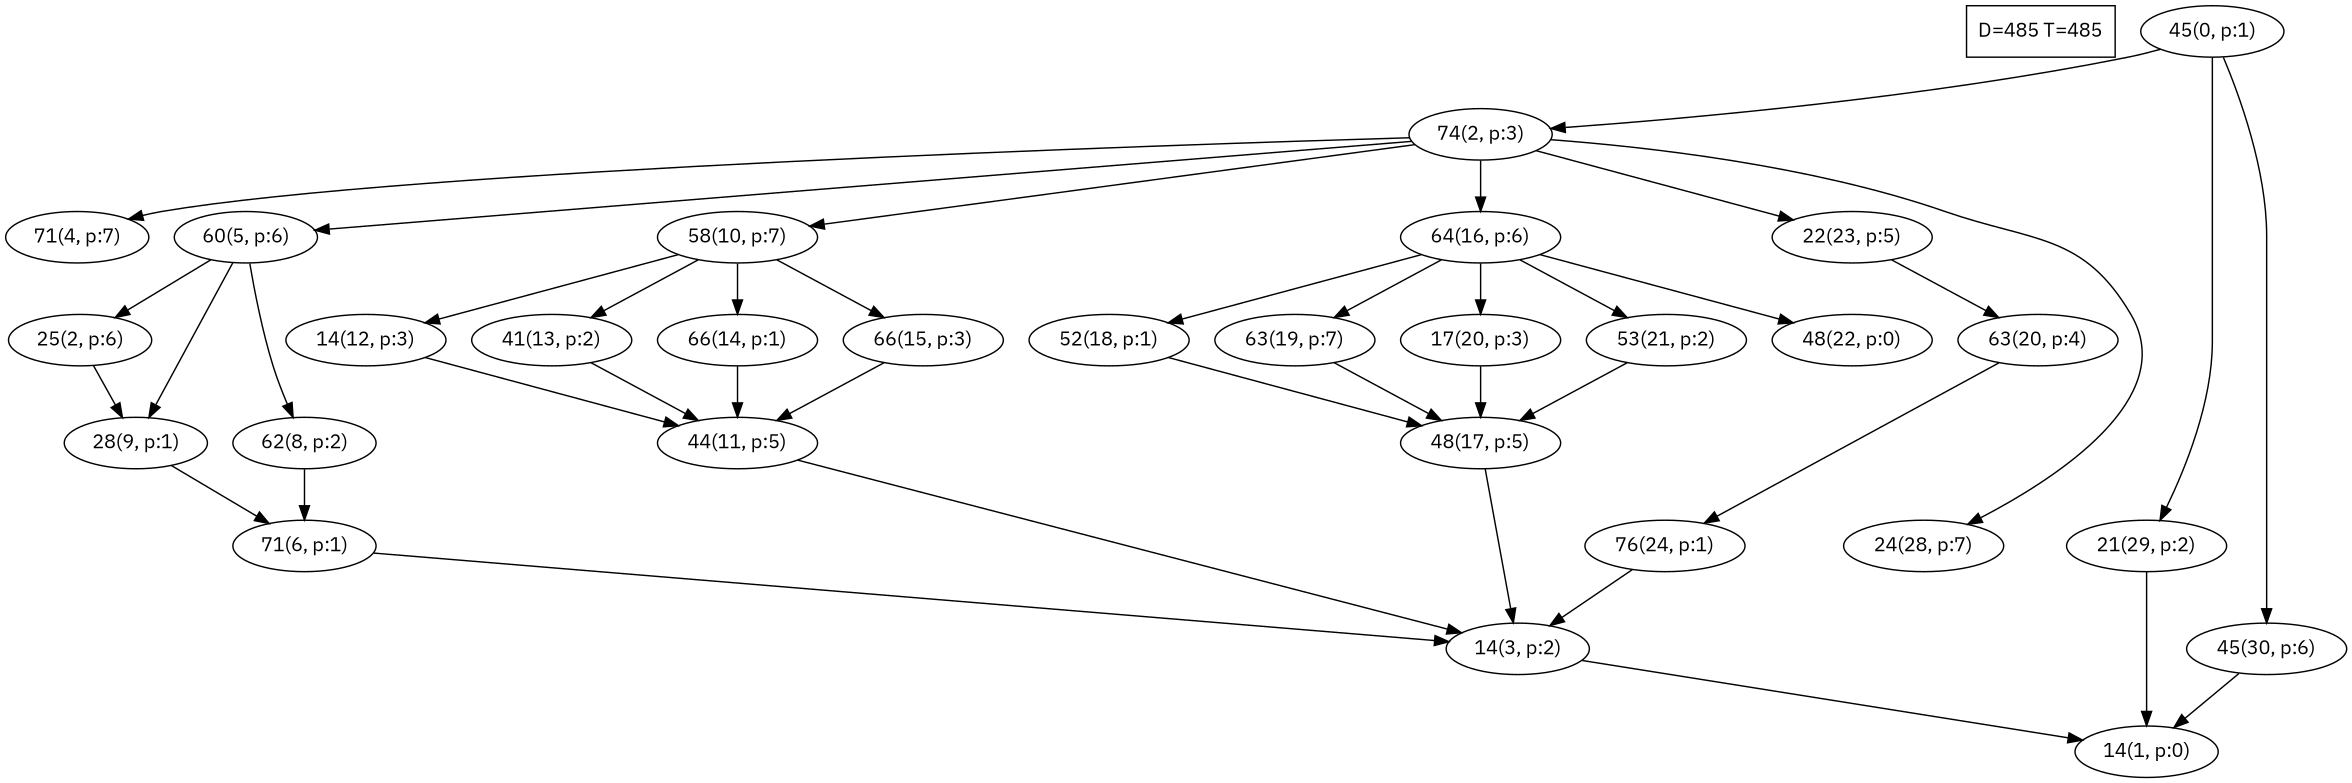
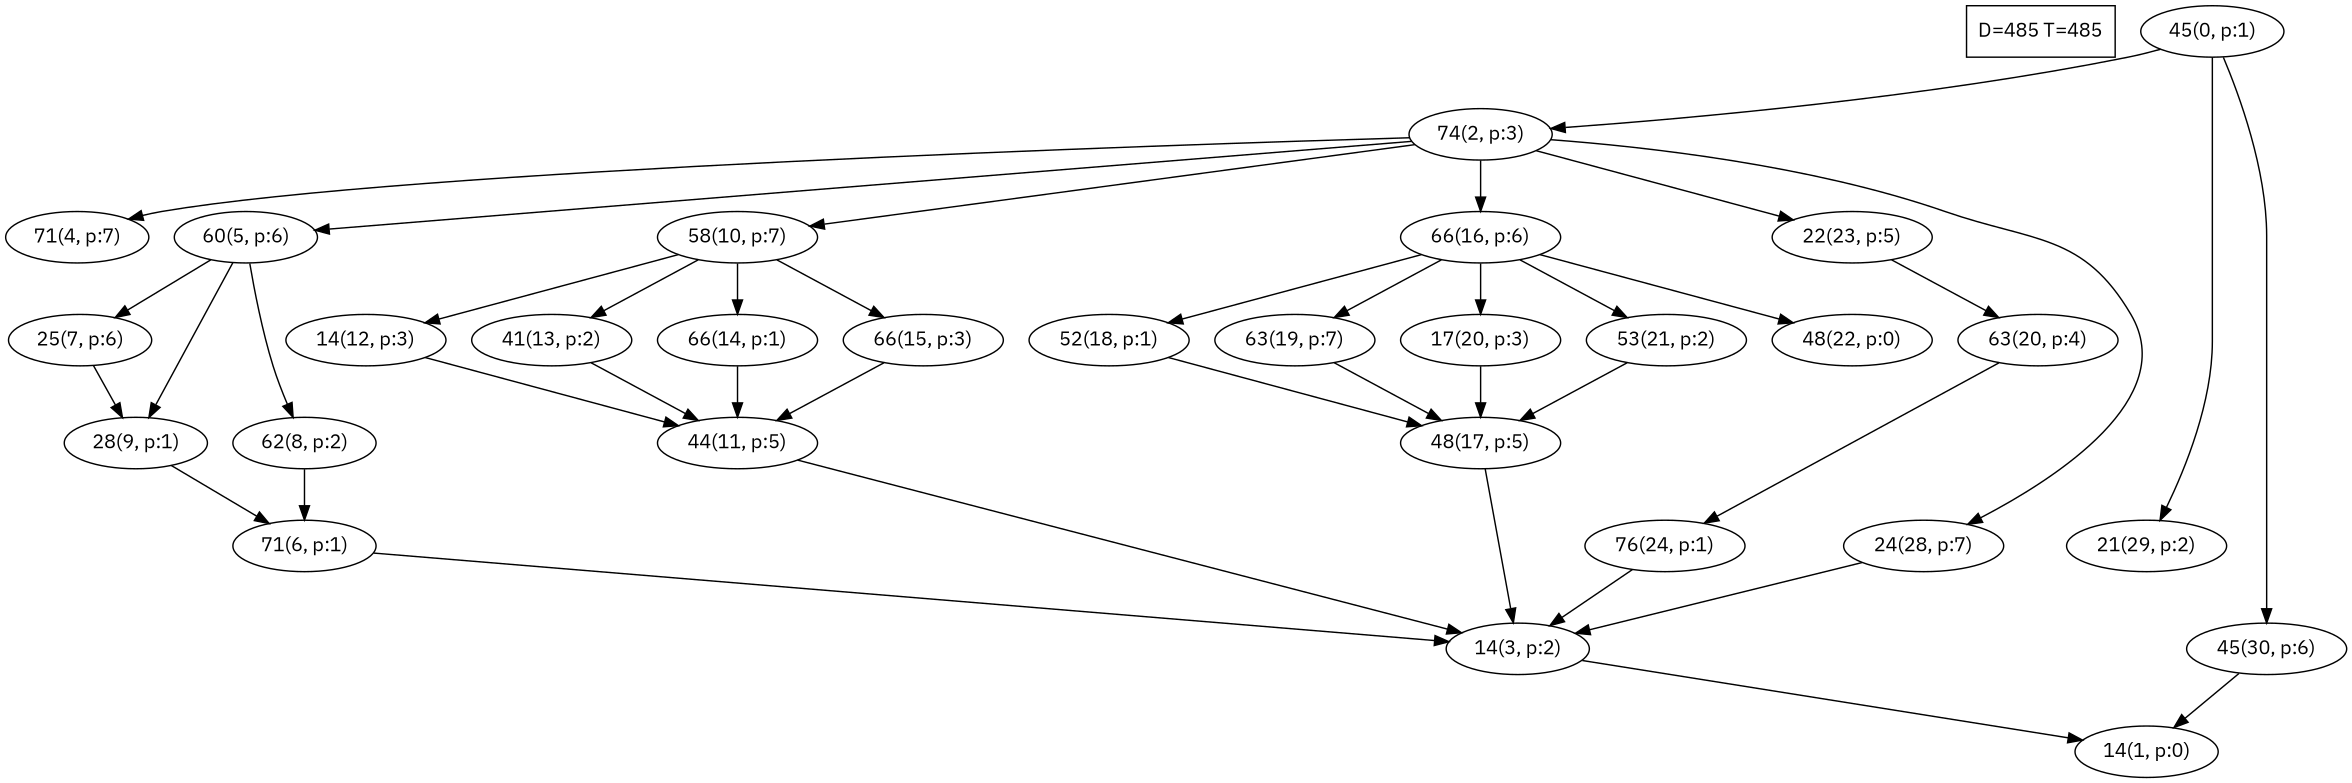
node "64(16, p:6)": label "64(16, p:6)" -> "66(16, p:6)"
node "25(2, p:6)": label "25(2, p:6)" -> "25(7, p:6)"
edge "24(28, p:7)" -> "14(3, p:2)": added
edge "21(29, p:2)" -> "14(1, p:0)": removed
